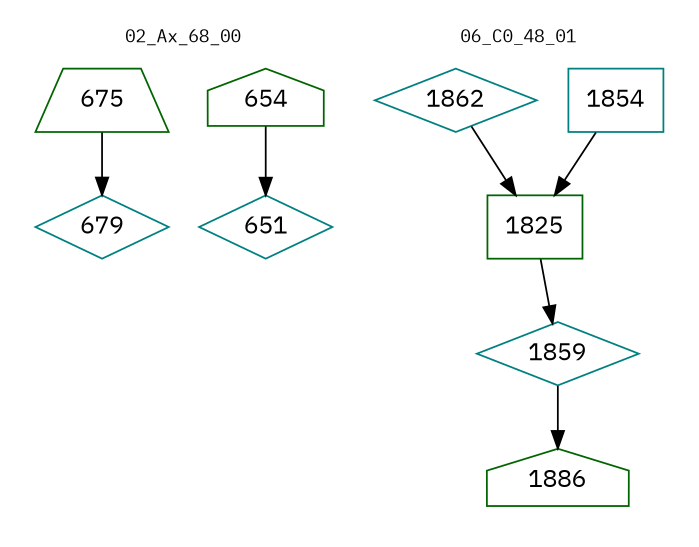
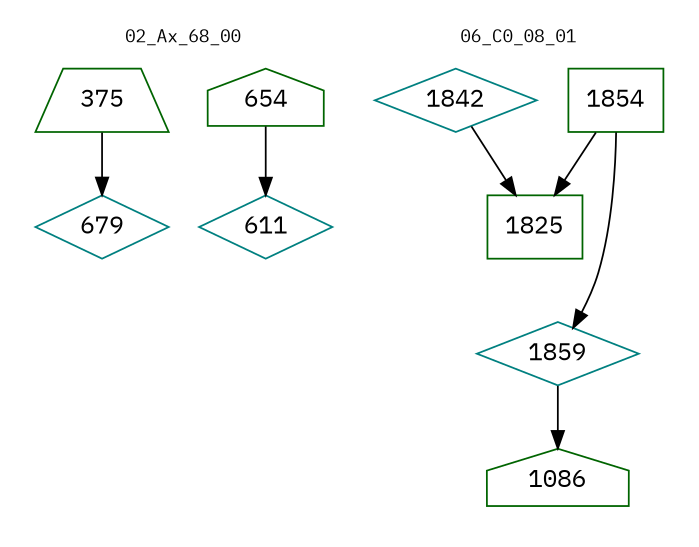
cluster "06_C0_48_01": label "06_C0_48_01" -> "06_C0_08_01"
node "675": label "675" -> "375"
node "1862": label "1862" -> "1842"
node "1854": color teal -> darkgreen
node "651": label "651" -> "611"
edge "1825" -> "1859": now "1854" -> "1859"
node "1886": label "1886" -> "1086"
